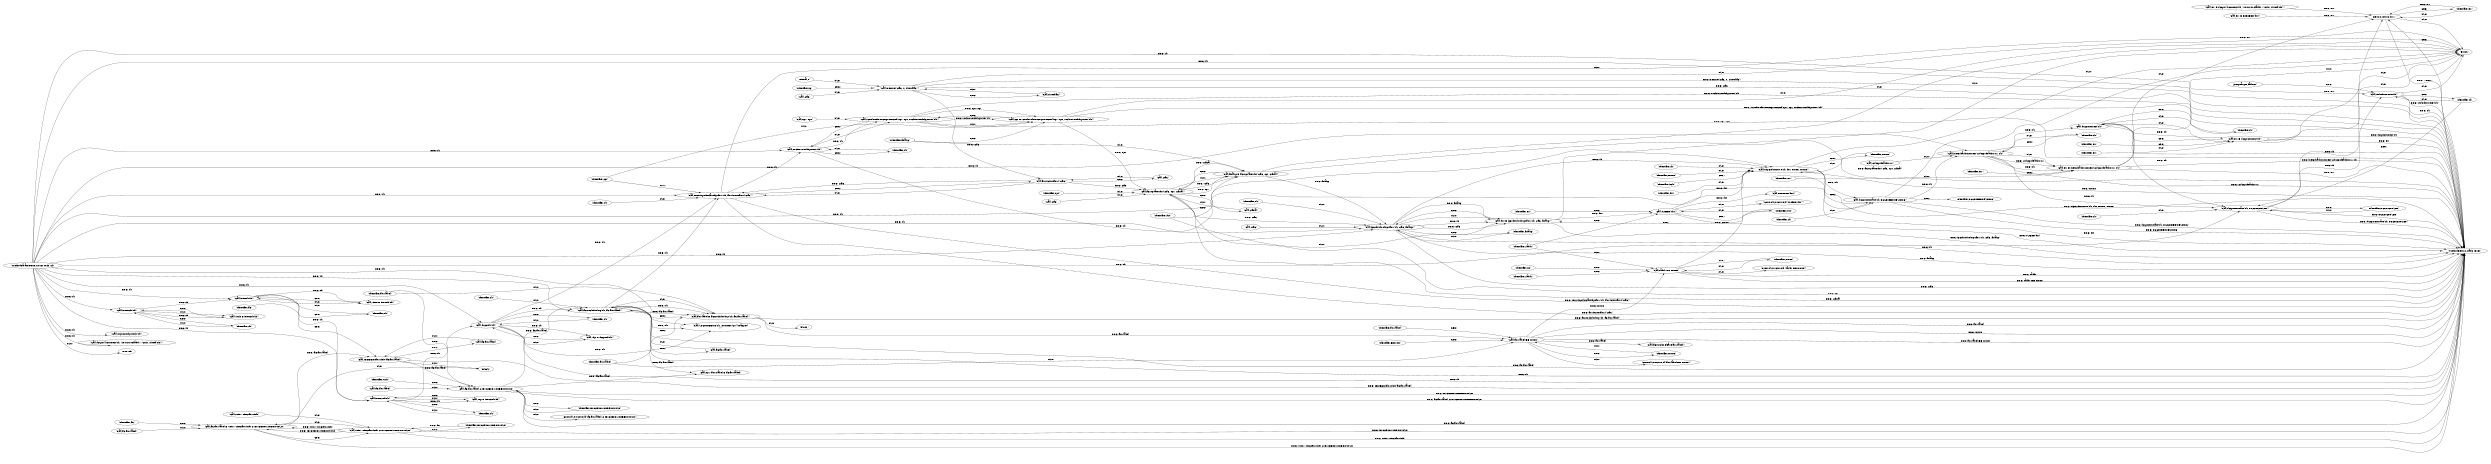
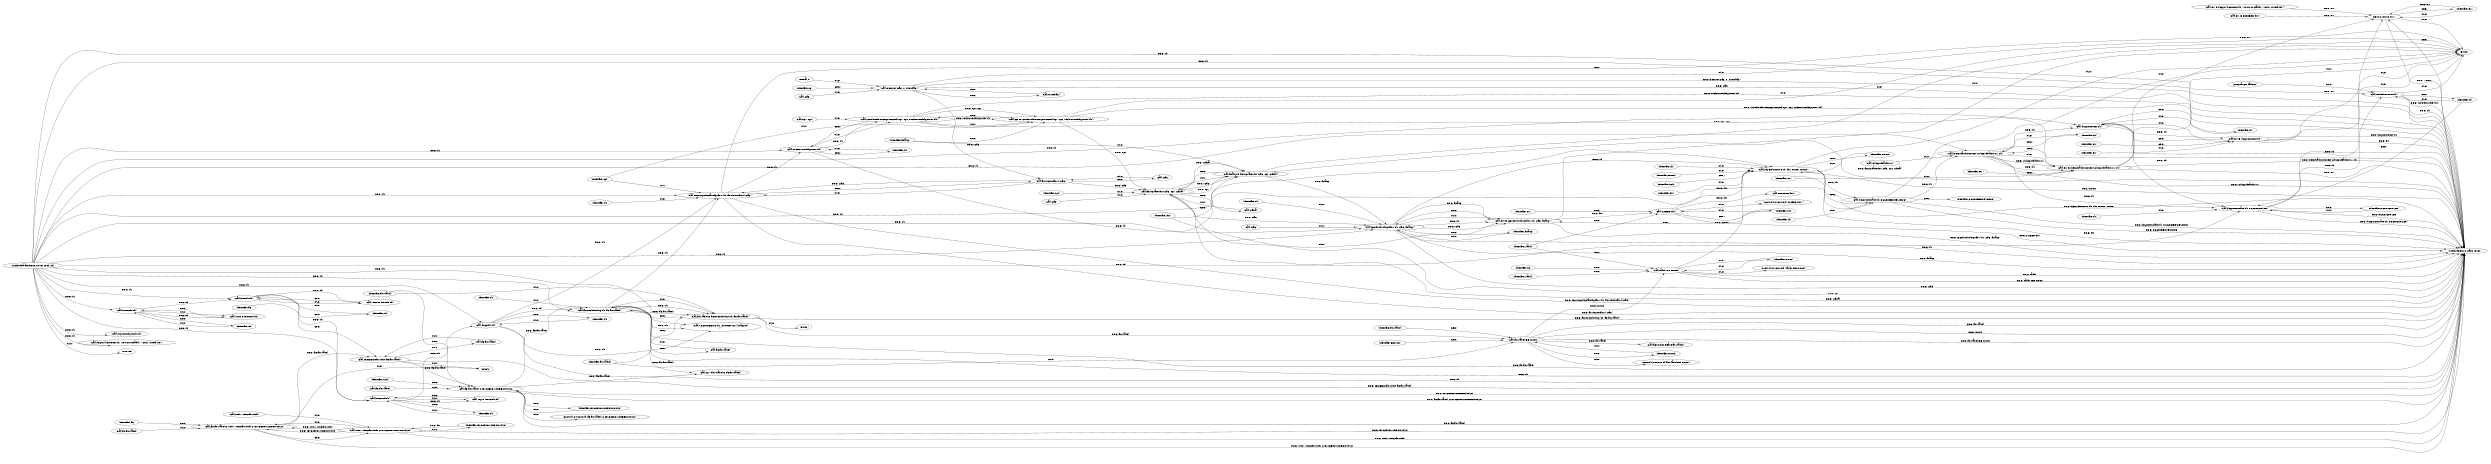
edge "(Call,err = inet6_hash_connect(&dccp_death_row, sk))" -> "(Call,inet6_hash_connect(&dccp_death_row, sk))": added, label "CFG:"
edge "(MethodParameterIn,struct sock *sk)" -> "(Call,dccp_connect(sk))": added, label "DDG: sk"
node "(Call,*dp = dccp_sk(sk))": removed
